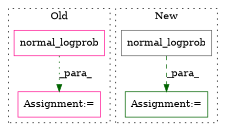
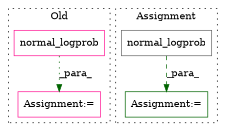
cluster "New": label "New" -> "Assignment"
